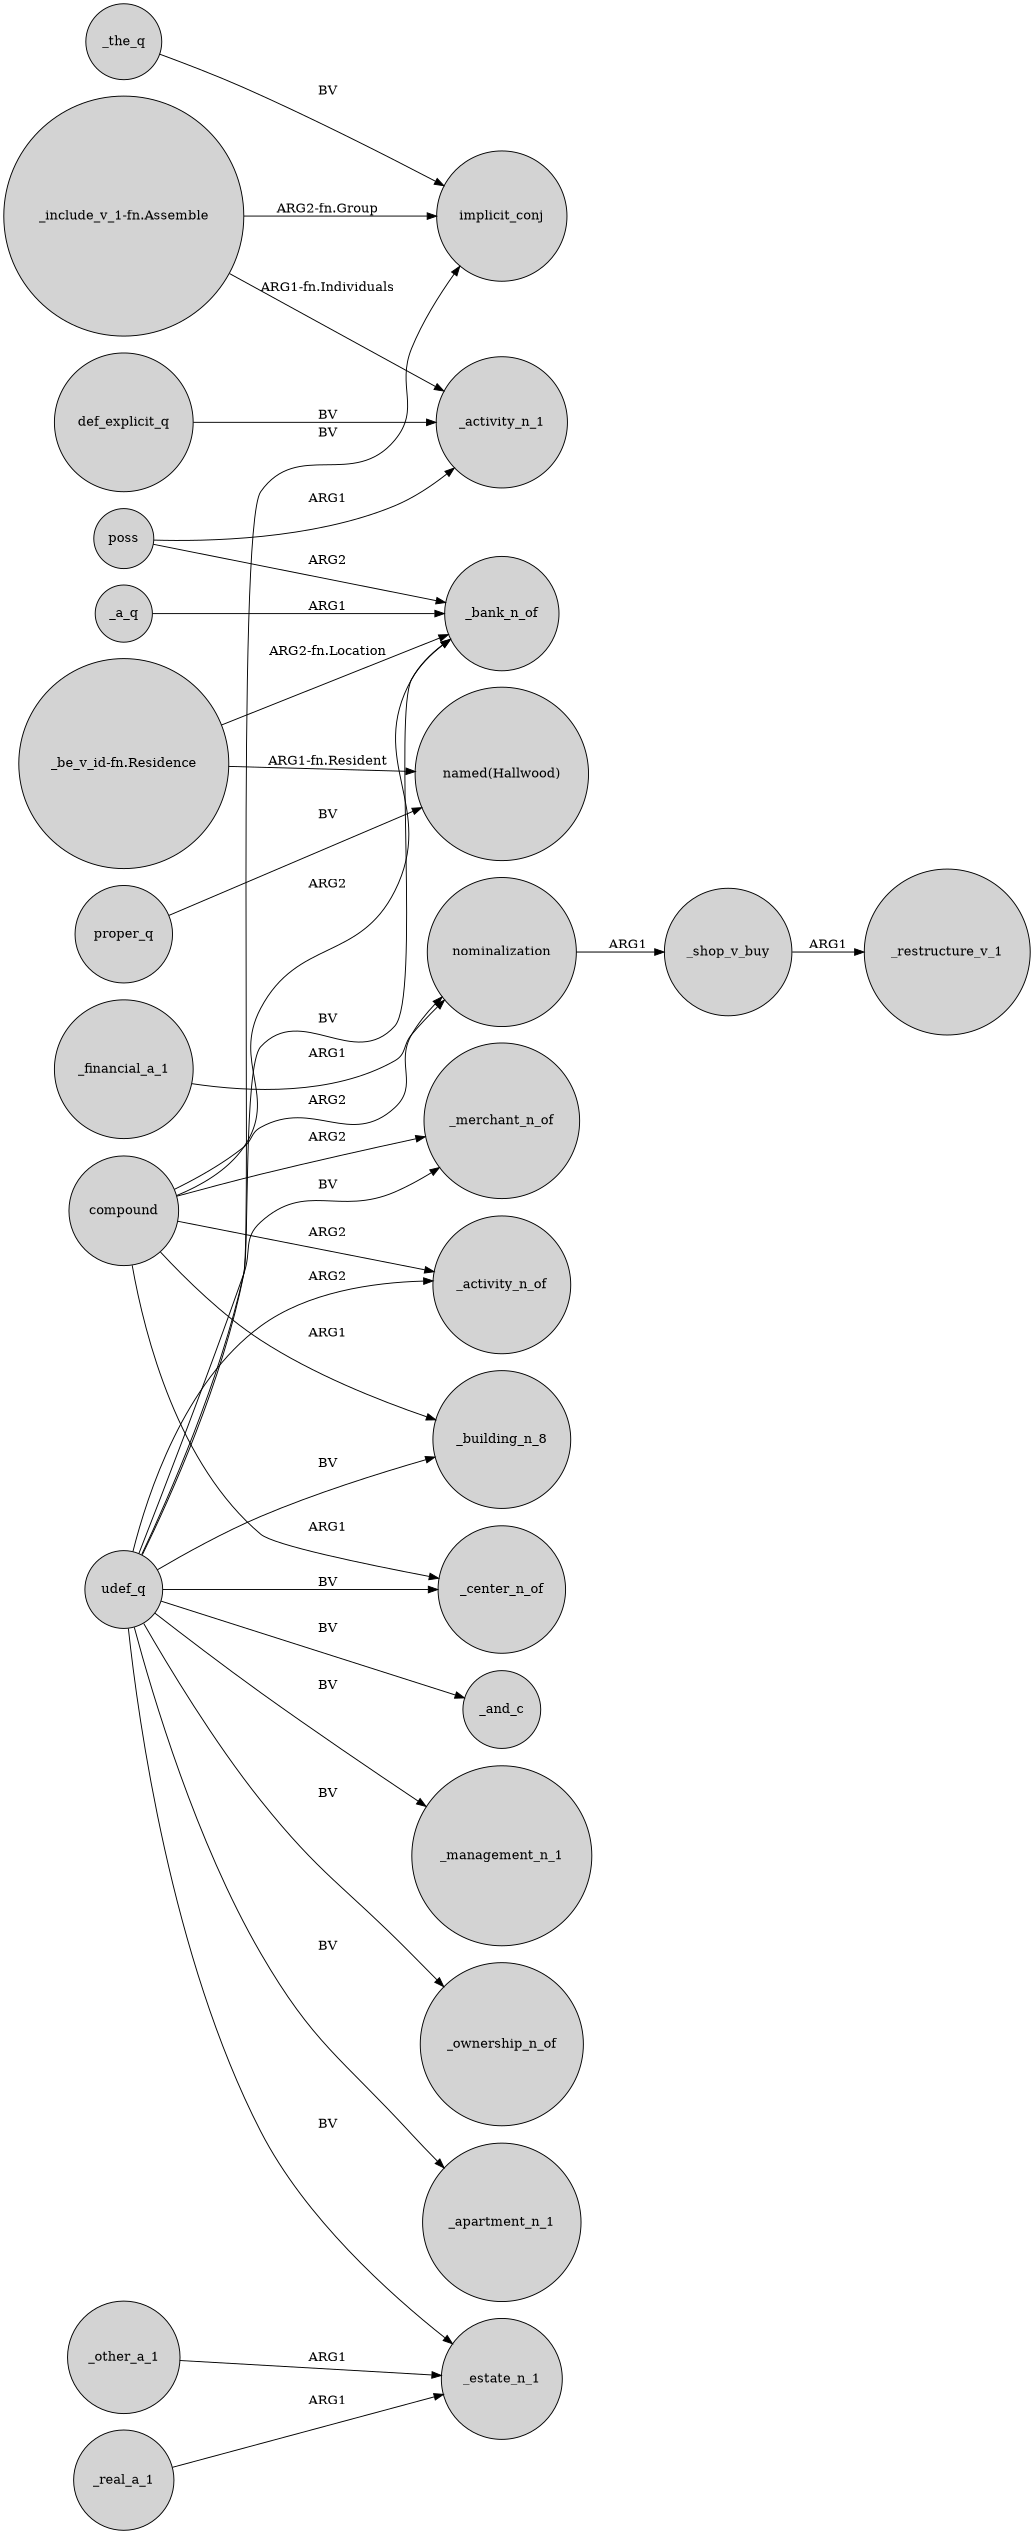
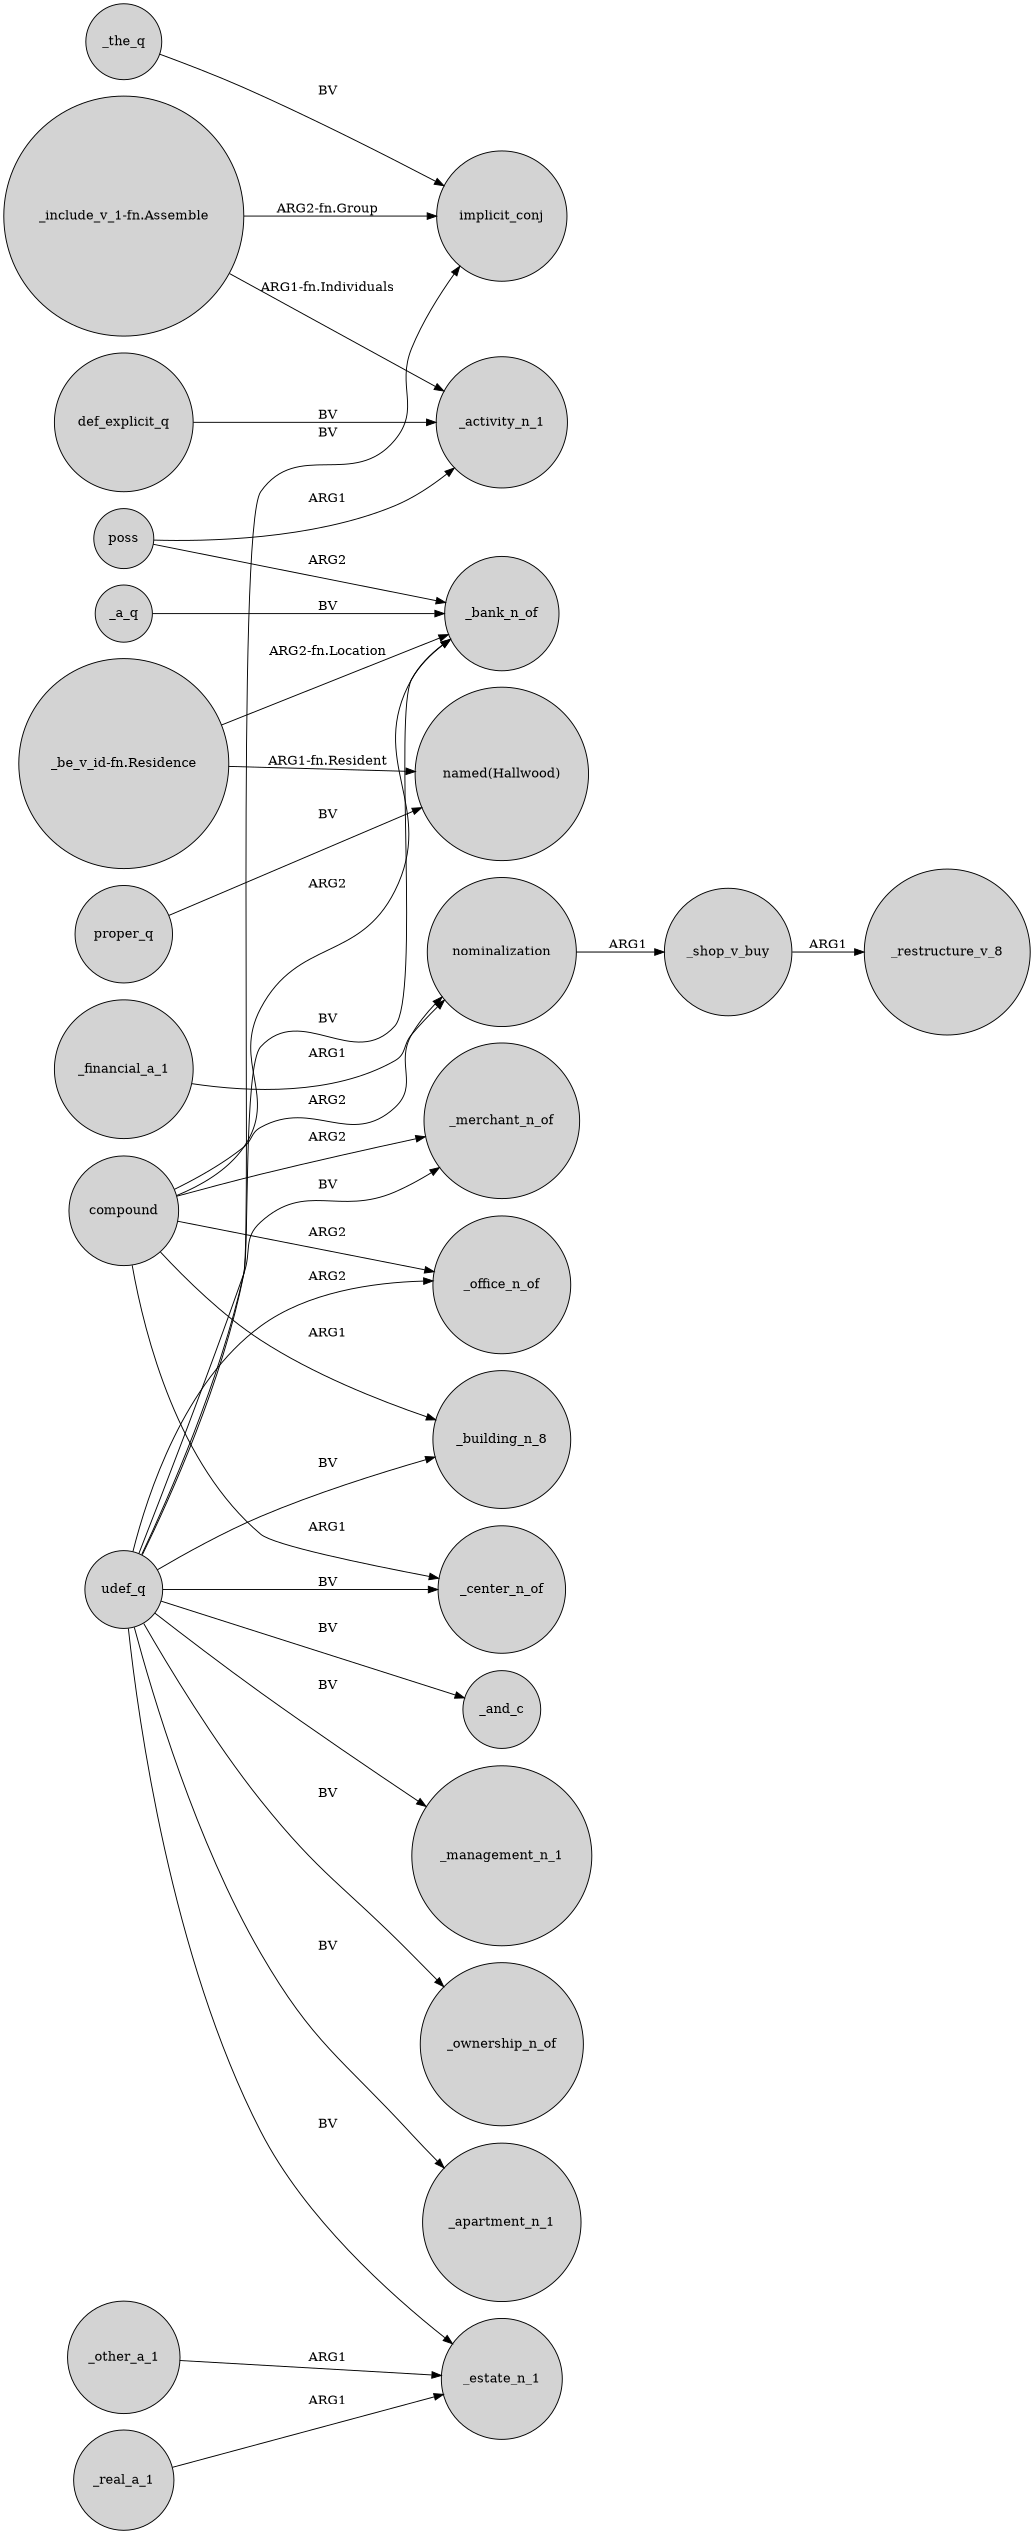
edge "_a_q" -> "_bank_n_of": label "ARG1" -> "BV"
node "_restructure_v_1": label "_restructure_v_1" -> "_restructure_v_8"
node "_activity_n_of": label "_activity_n_of" -> "_office_n_of"
